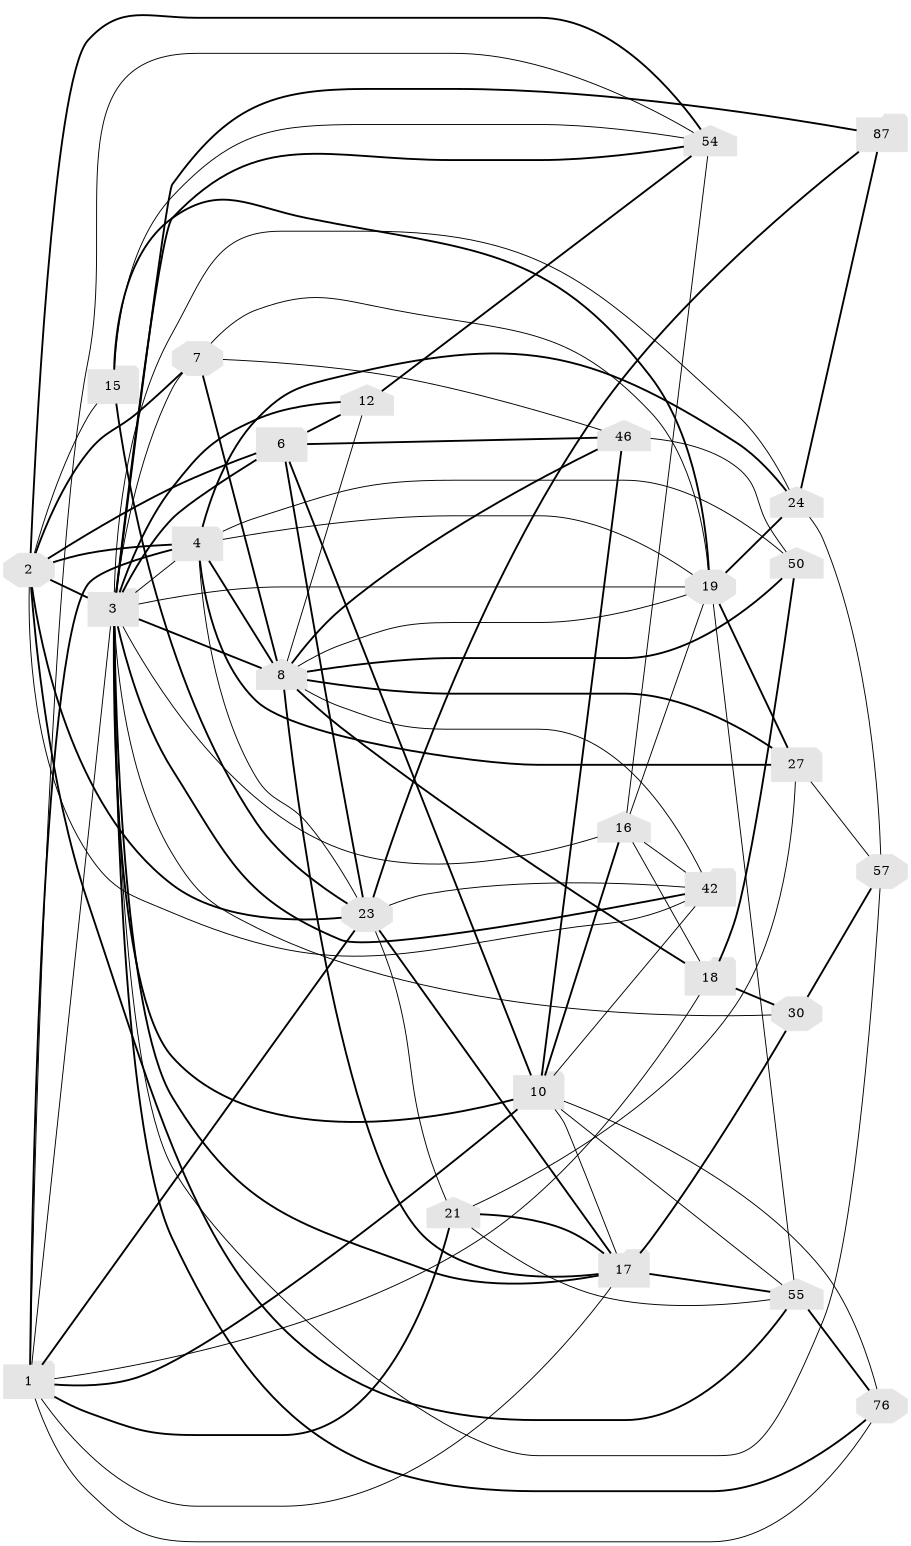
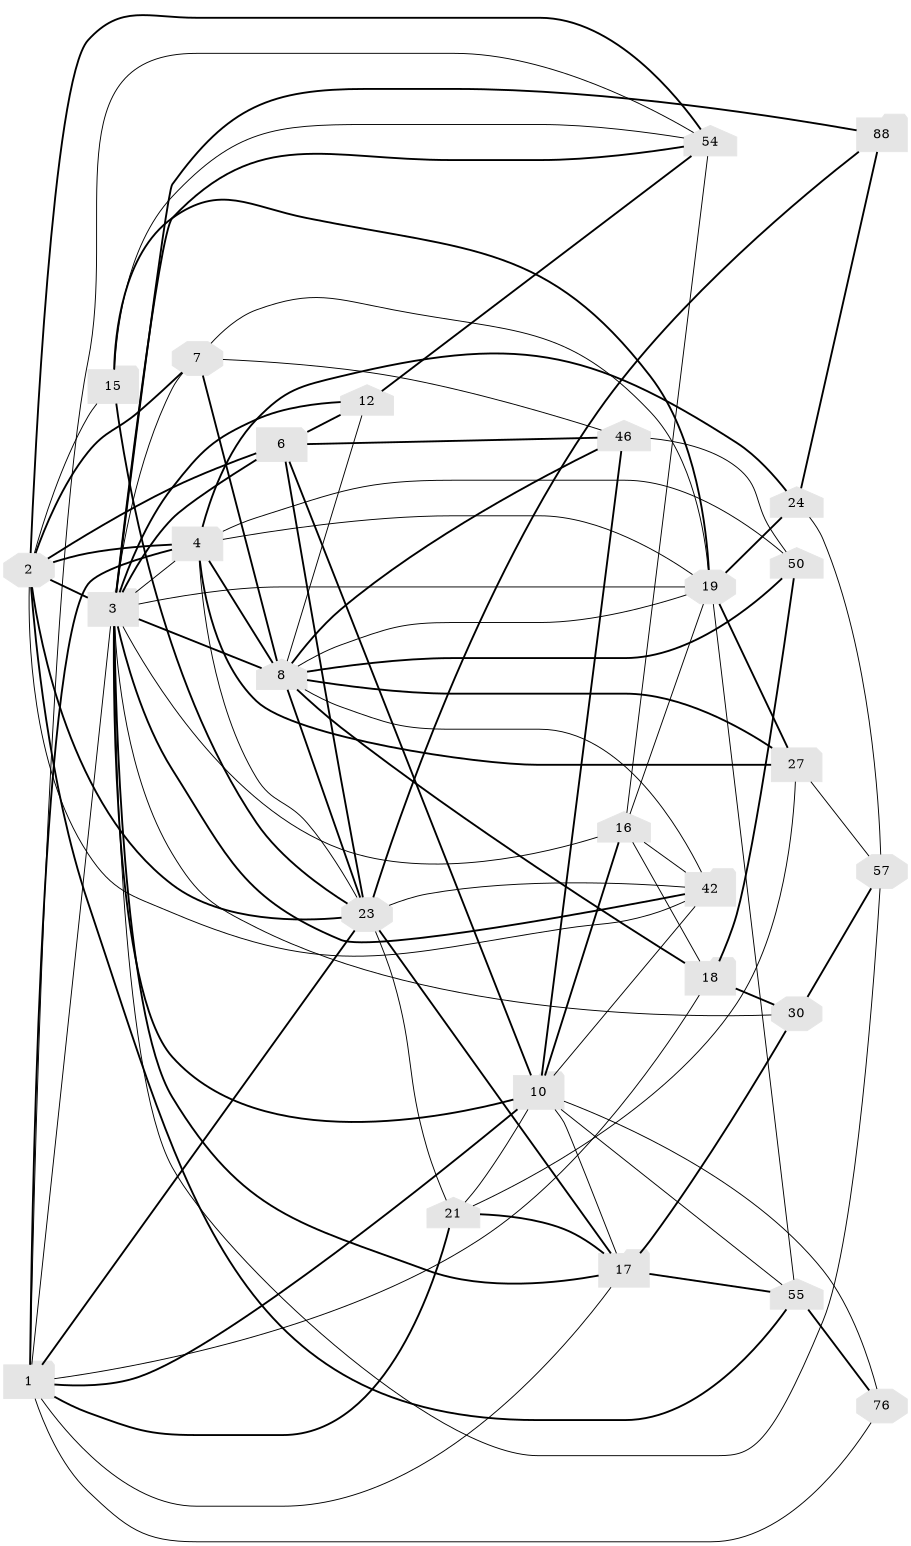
node "87": label "87" -> "88"
edge "24" -- "3": removed
edge "8" -- "17": now "8" -- "23"
edge "3" -- "76": removed
edge "21" -- "55": now "21" -- "10"
